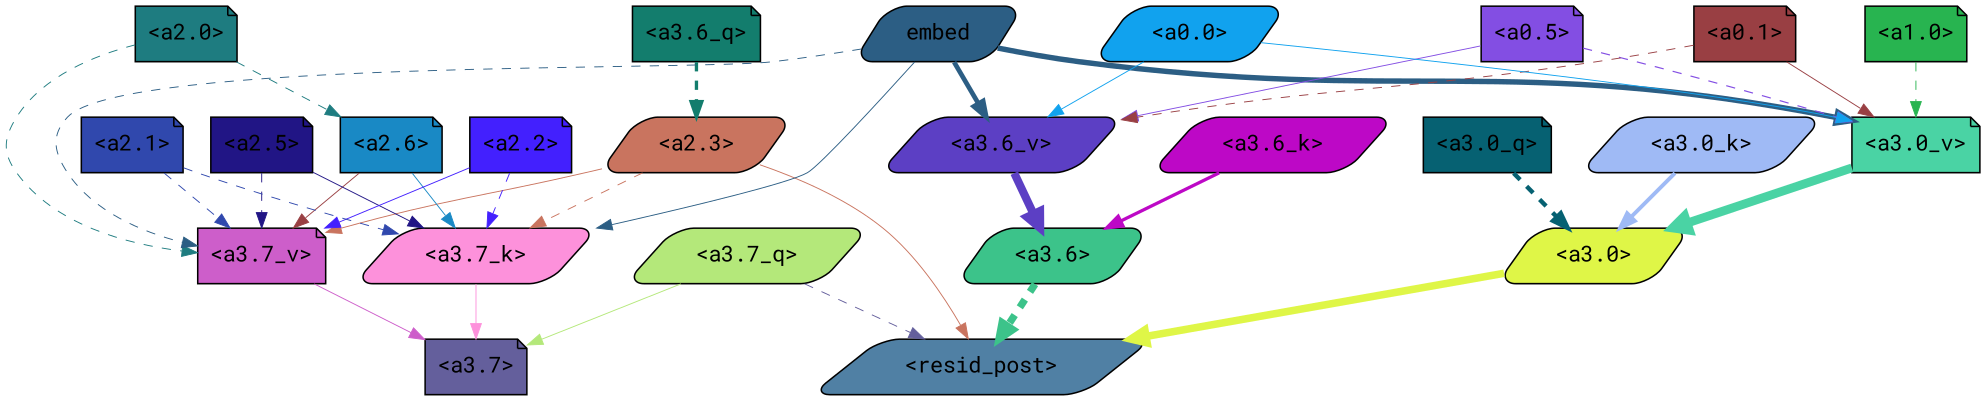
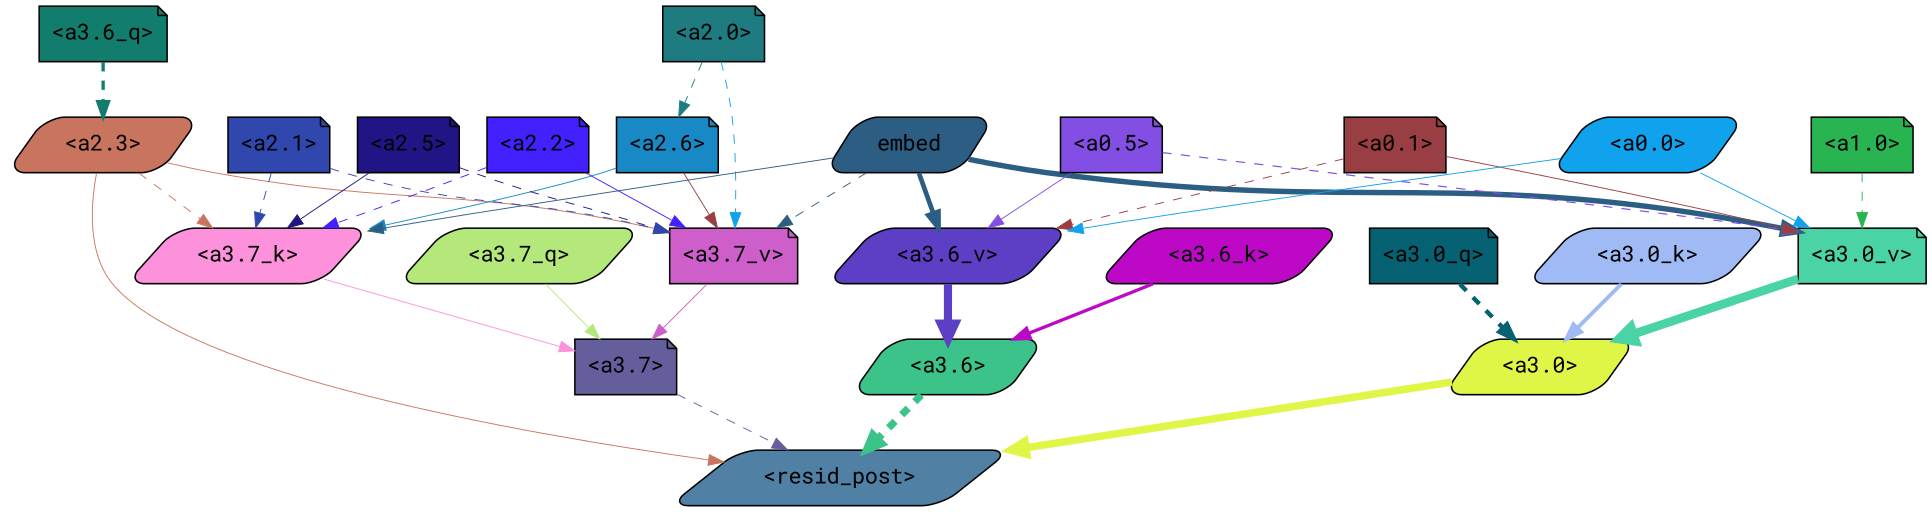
edge "<a2.0>" -> "<a3.7_v>": color #1e7c80 -> #11a2ee
edge "<a3.7_q>" -> "<resid_post>": now "<a3.7>" -> "<resid_post>"
